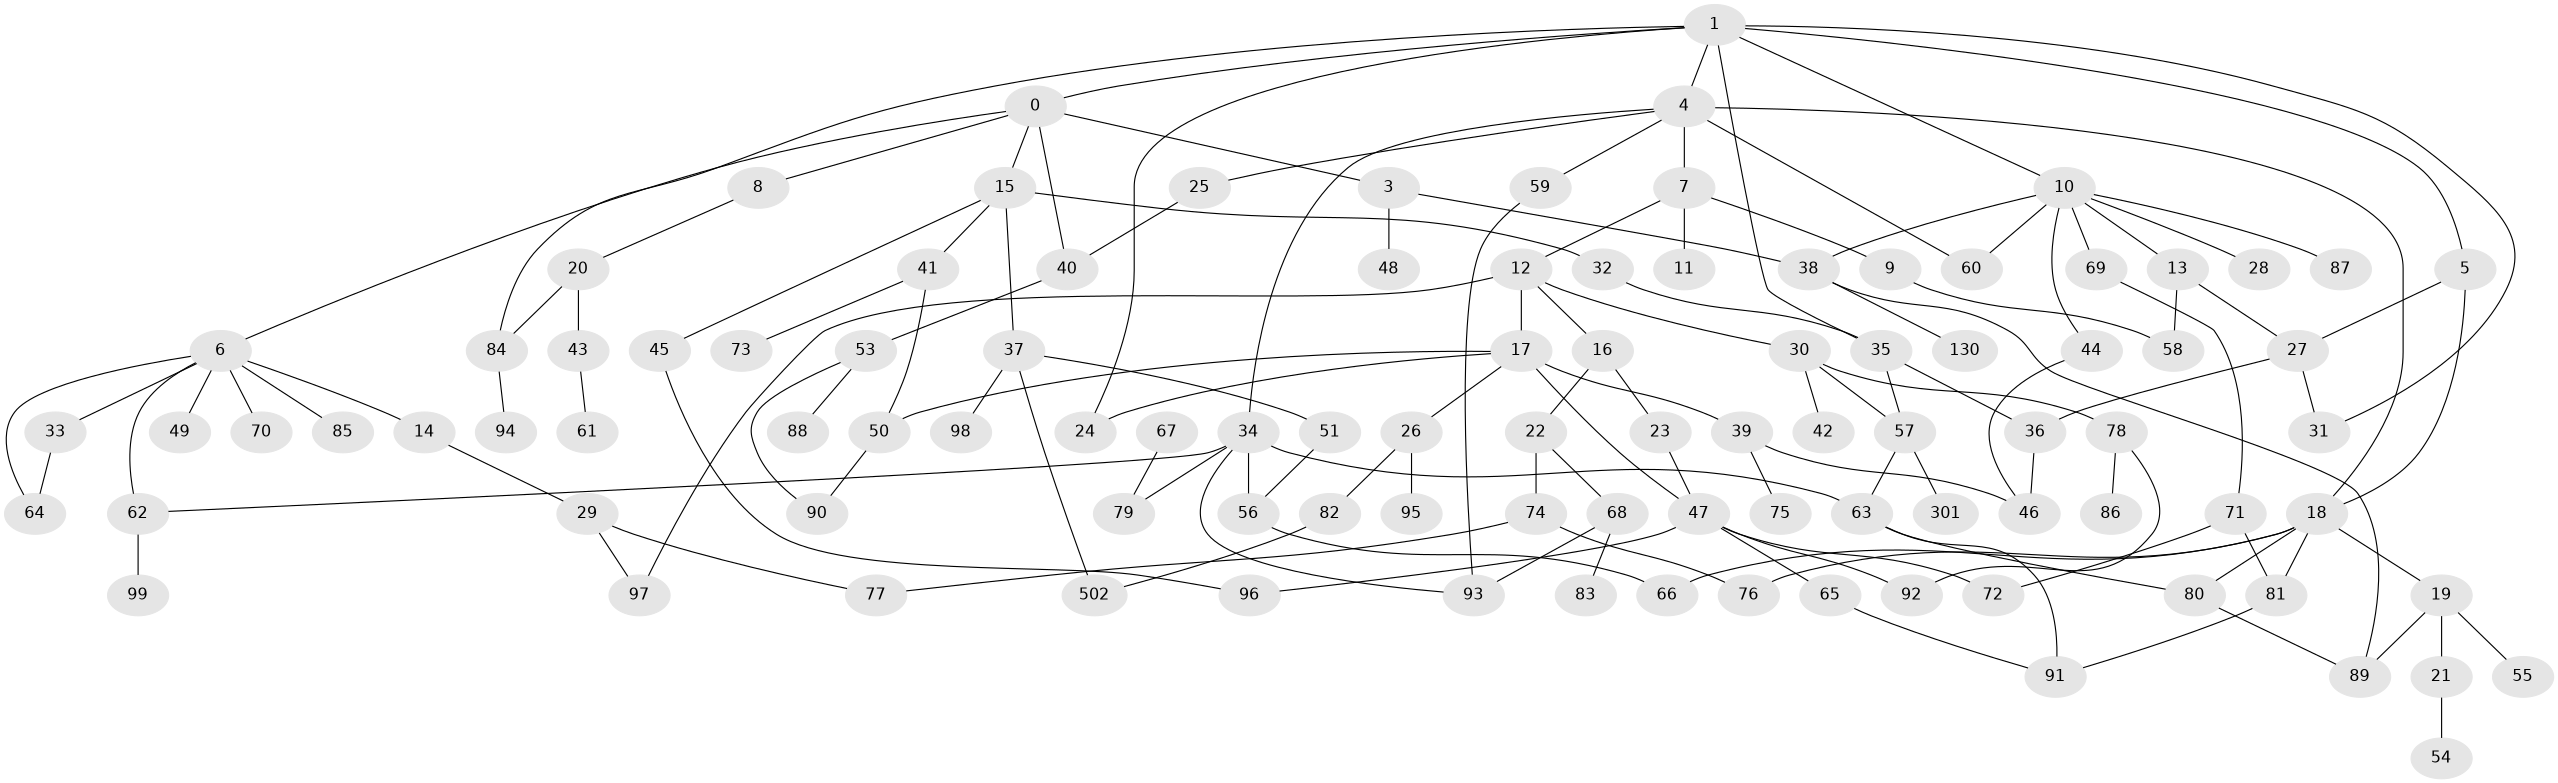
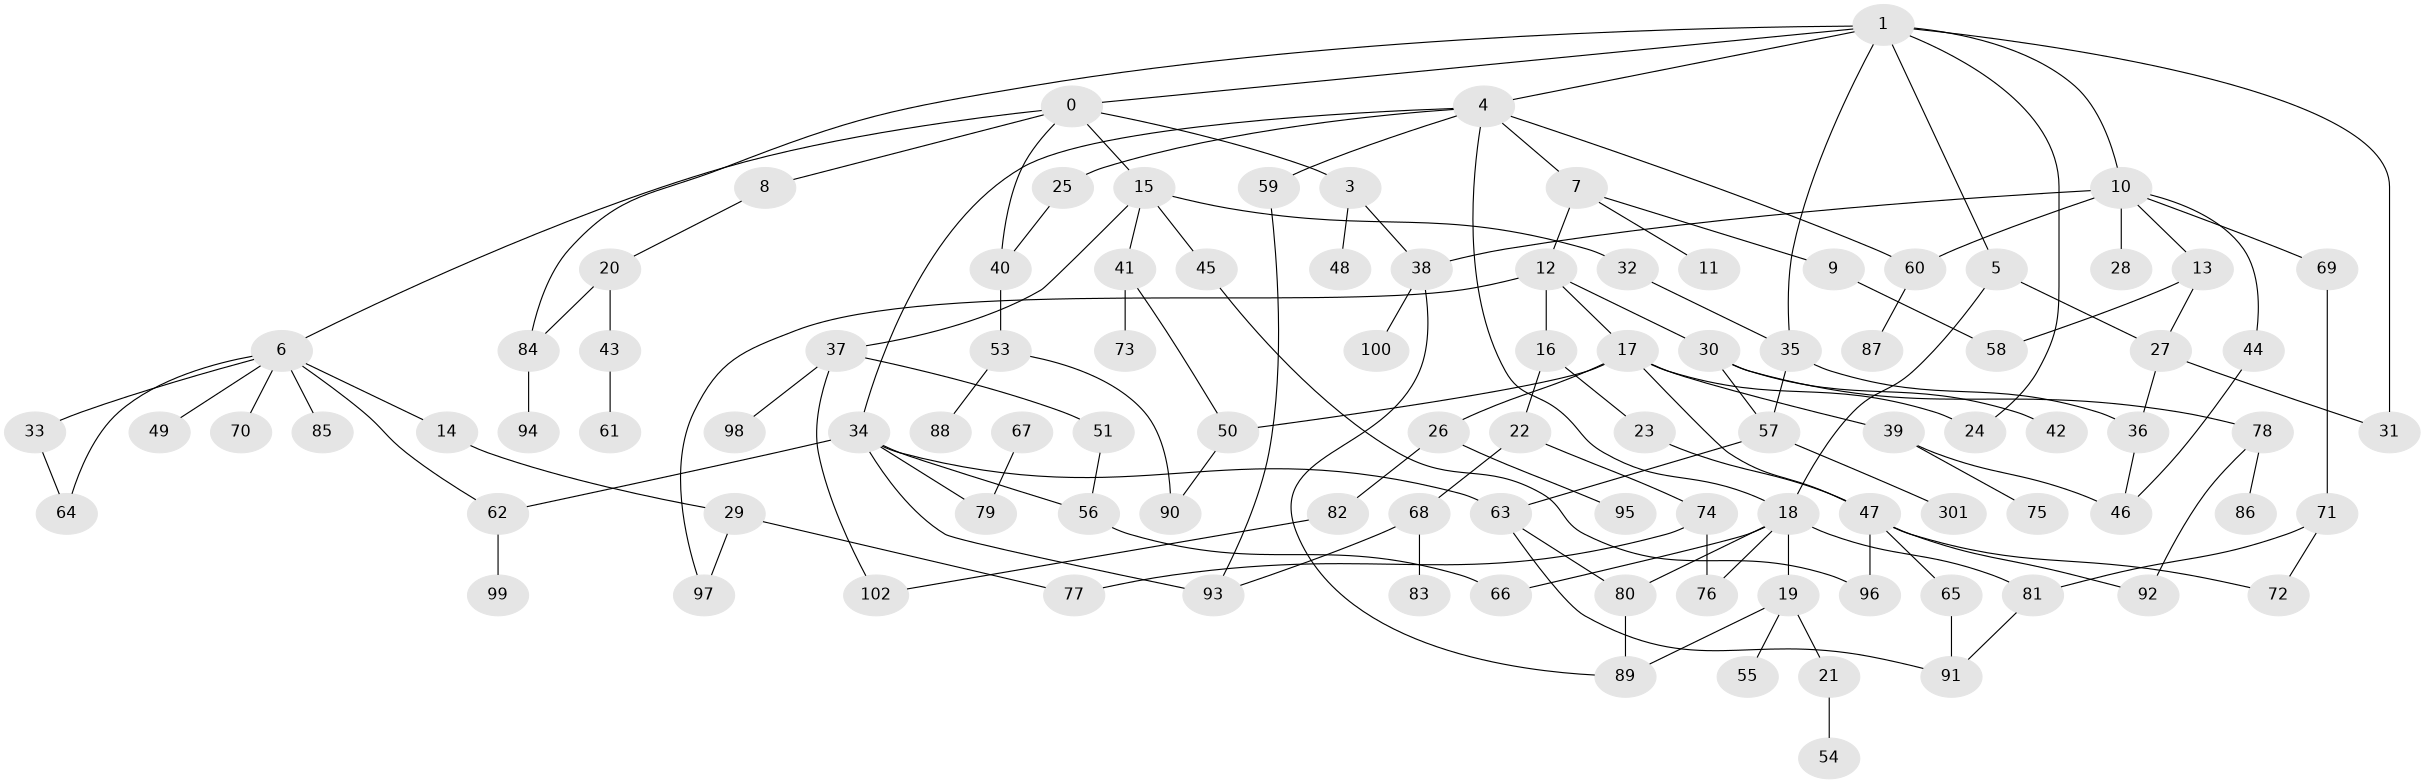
edge "10" -- "87": now "60" -- "87"
node "130": label "130" -> "100"
node "502": label "502" -> "102"
